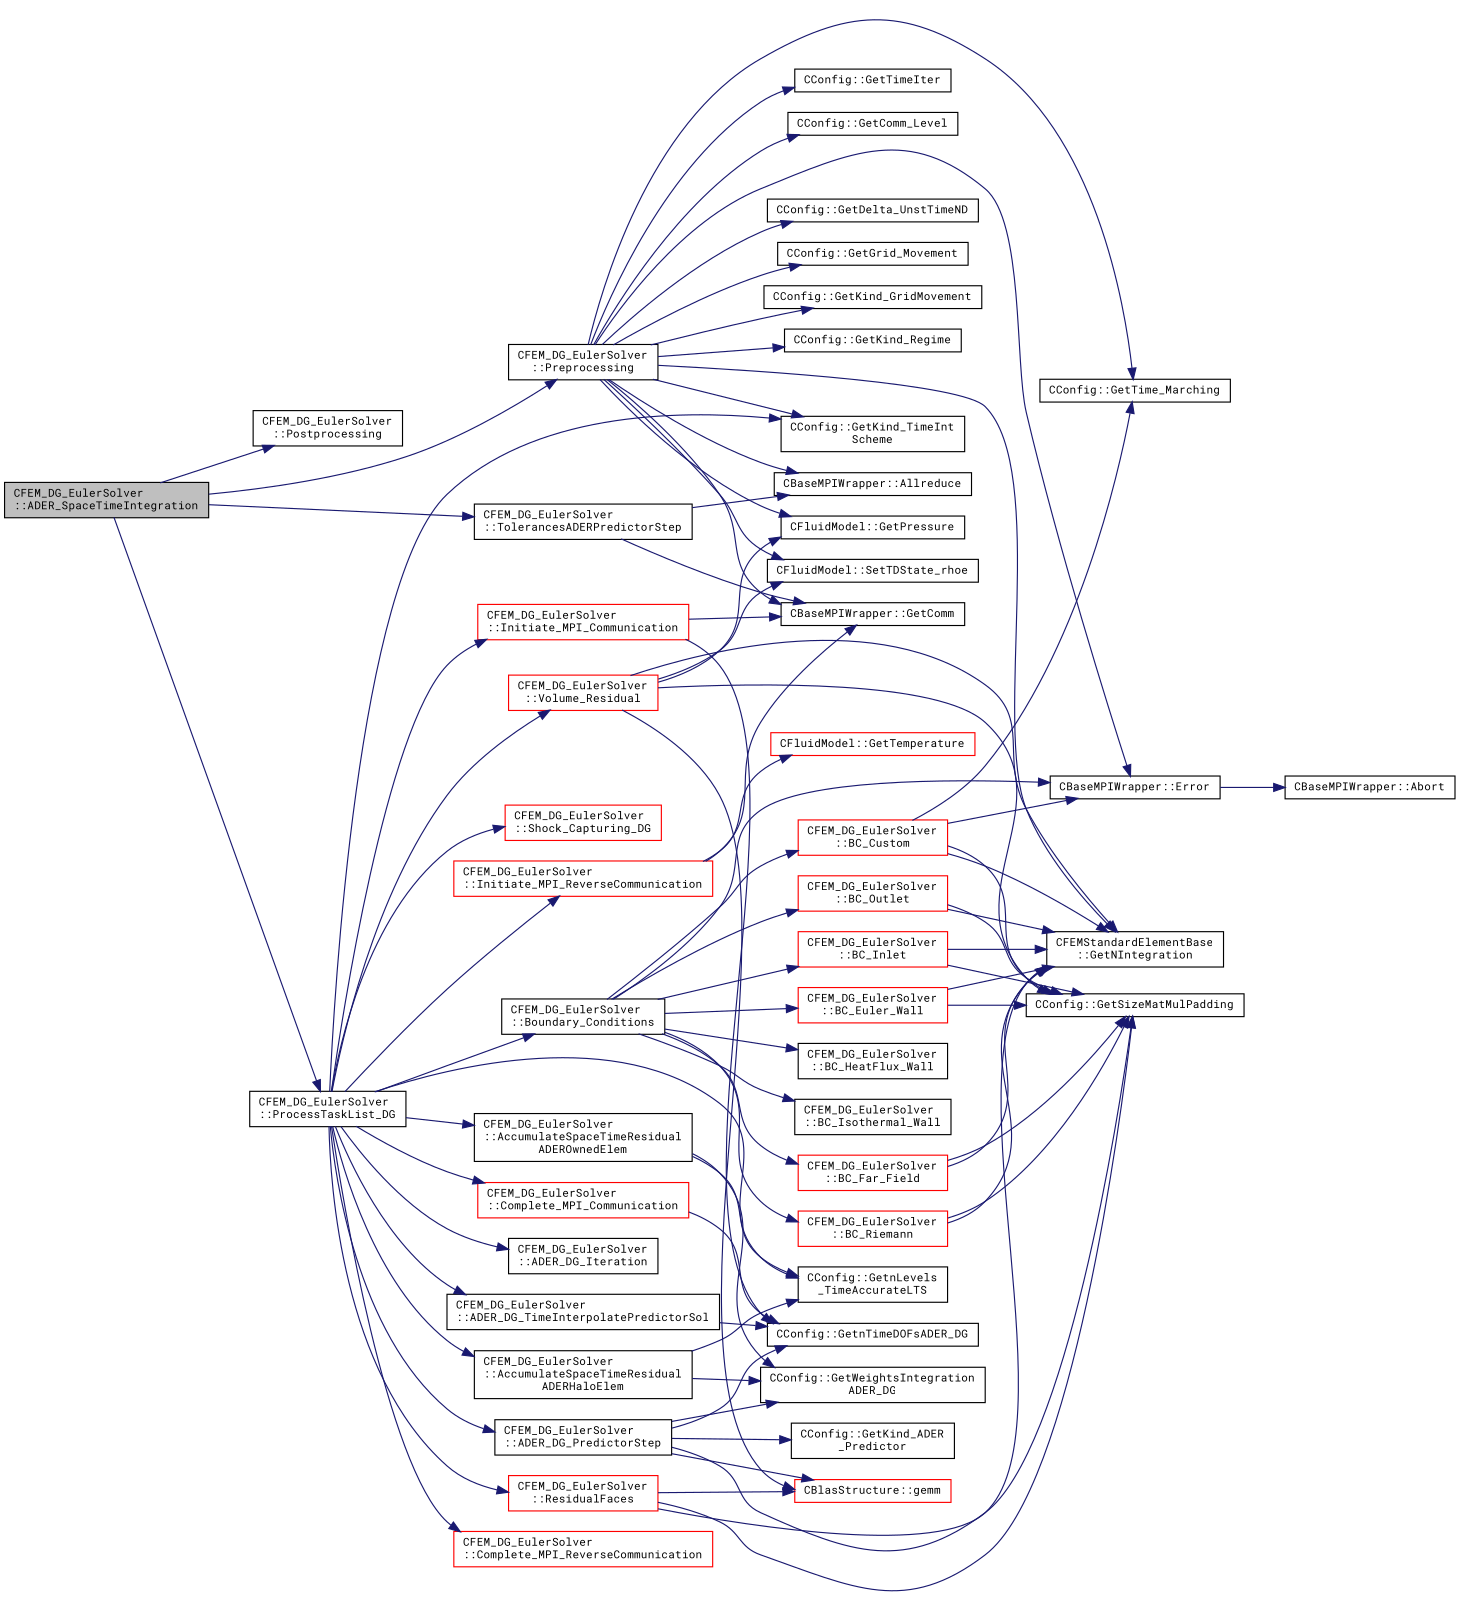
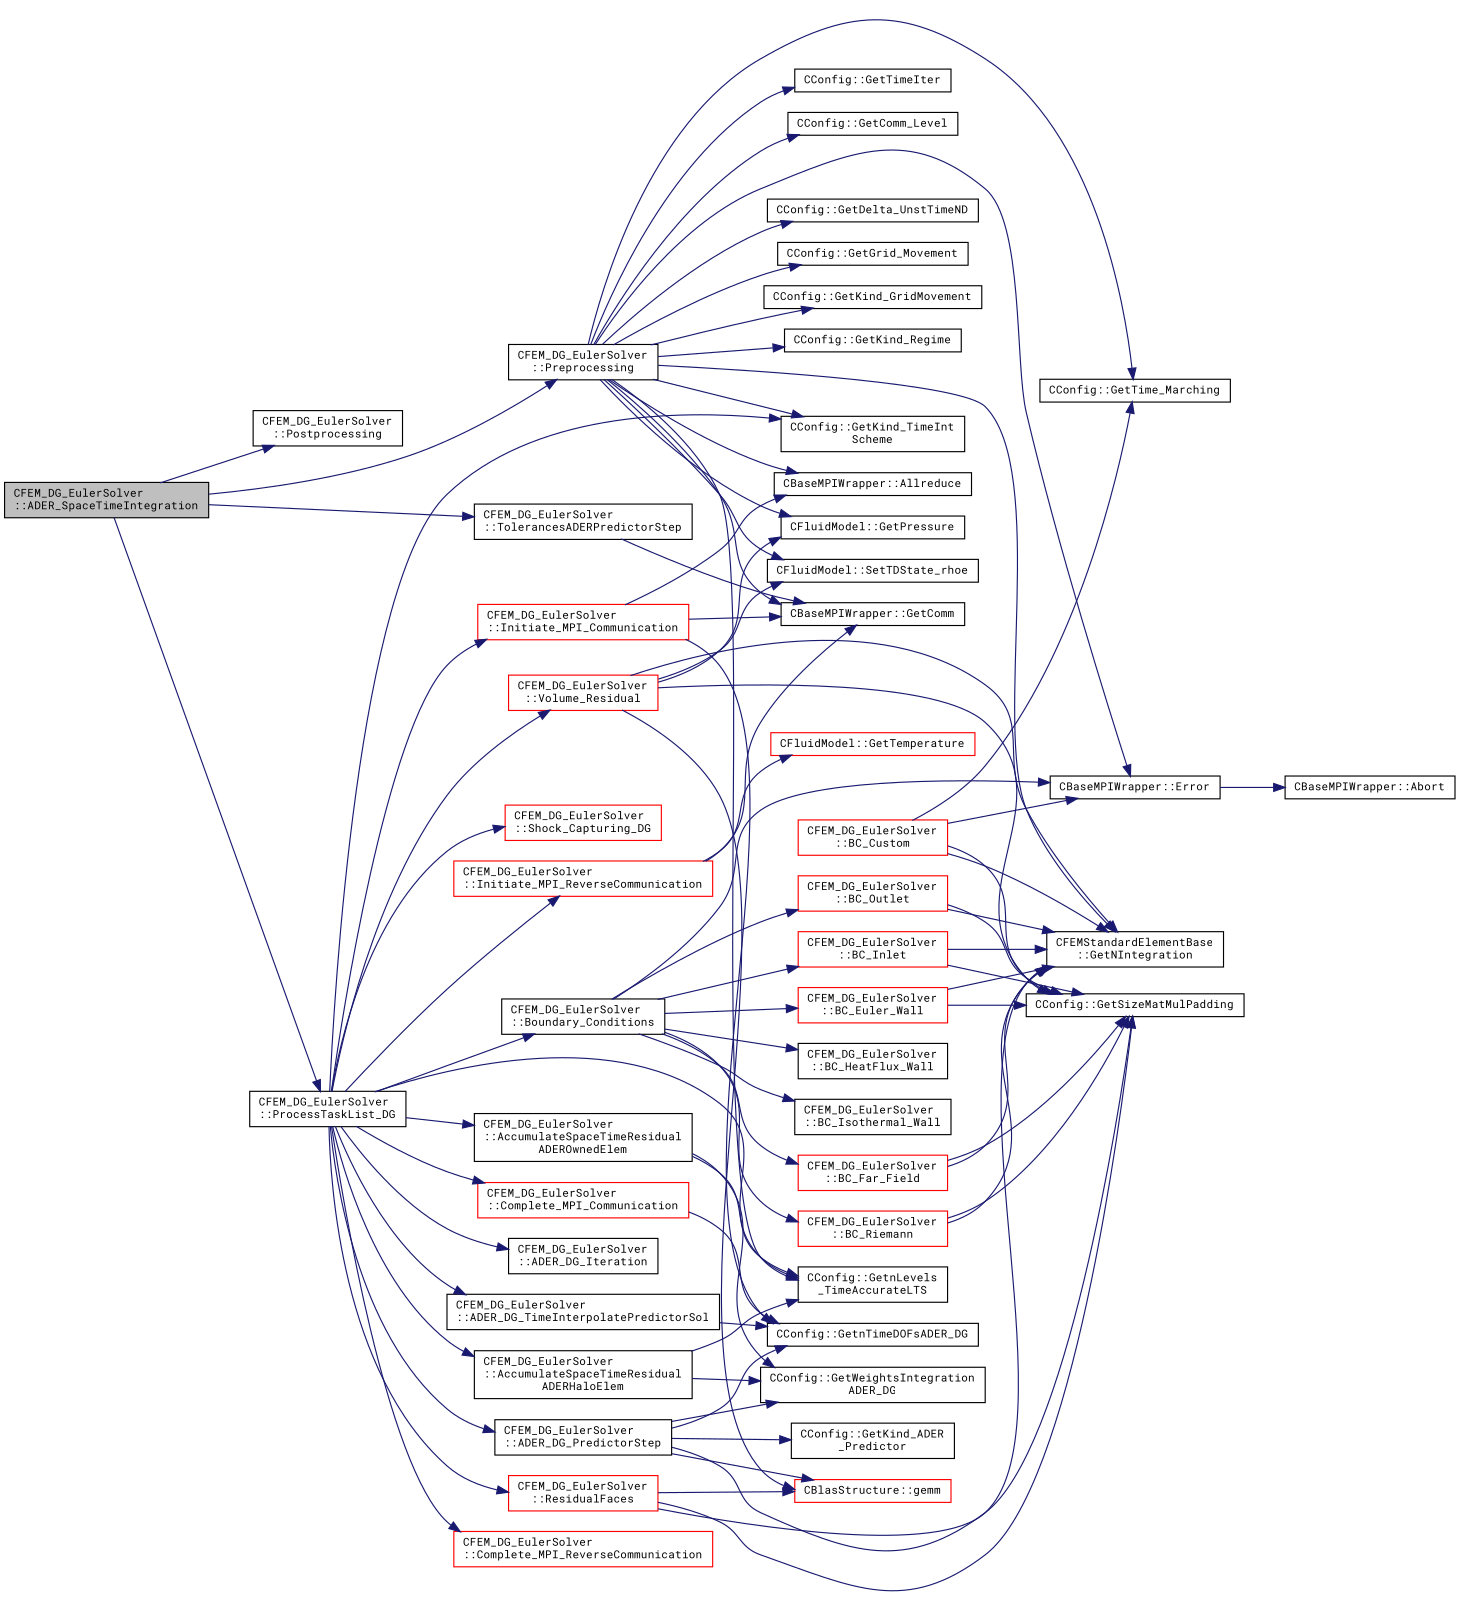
edge "CFEM_DG_EulerSolver ::TolerancesADERPredictorStep" -> "CBaseMPIWrapper::Allreduce": now "CFEM_DG_EulerSolver ::Initiate_MPI_Communication" -> "CBaseMPIWrapper::Allreduce"
edge "CFEM_DG_EulerSolver ::Preprocessing" -> "CConfig::GetnLevels _TimeAccurateLTS": added
edge "CFEM_DG_EulerSolver ::Boundary_Conditions" -> "CFEM_DG_EulerSolver ::BC_Custom": removed
